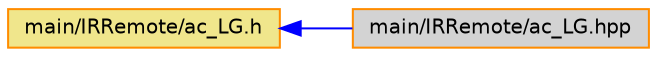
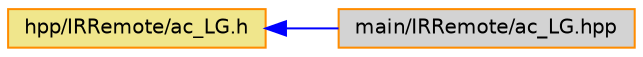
node "main/IRRemote/ac_LG.h": label "main/IRRemote/ac_LG.h" -> "hpp/IRRemote/ac_LG.h"
